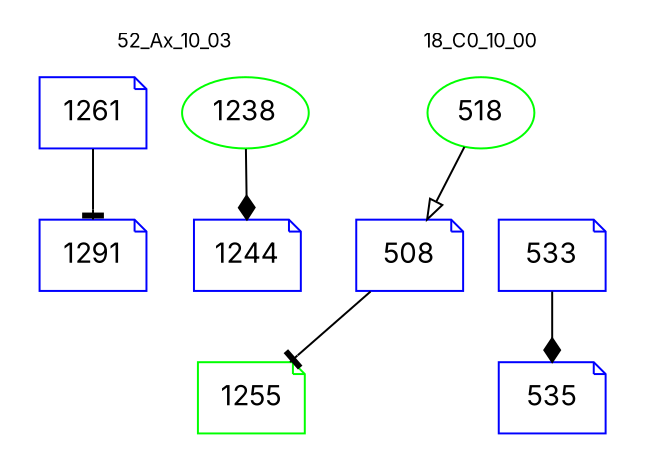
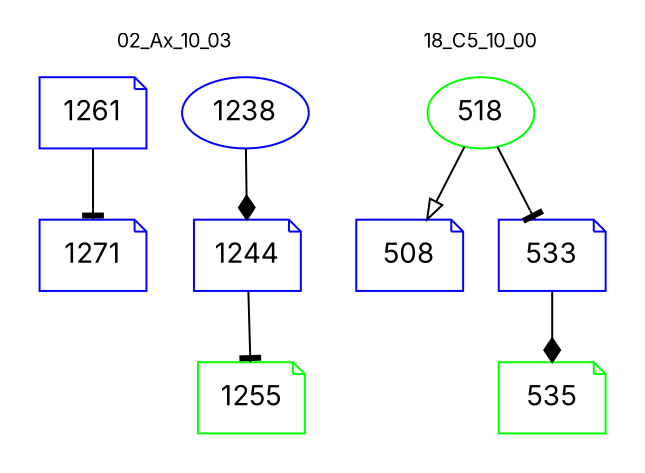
cluster "52_Ax_10_03": label "52_Ax_10_03" -> "02_Ax_10_03"
cluster "18_C0_10_00": label "18_C0_10_00" -> "18_C5_10_00"
node "1238": color green -> blue
edge "518" -> "533": added
node "1291": label "1291" -> "1271"
edge "508" -> "1255": now "1244" -> "1255"
node "535": color blue -> green
